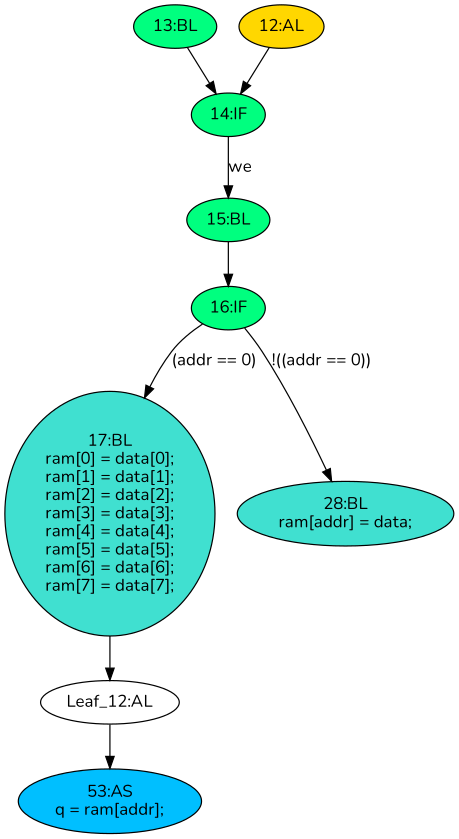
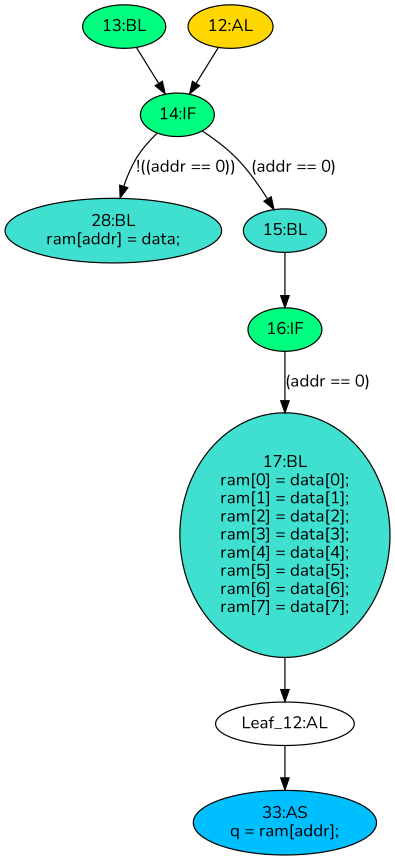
edge "14:IF" -> "15:BL": label "we" -> "(addr == 0)"
node "15:BL": fillcolor springgreen -> turquoise
edge "16:IF" -> "28:BL ram[addr] = data;": now "14:IF" -> "28:BL ram[addr] = data;"
node "53:AS q = ram[addr];": label "53:AS q = ram[addr];" -> "33:AS q = ram[addr];"
